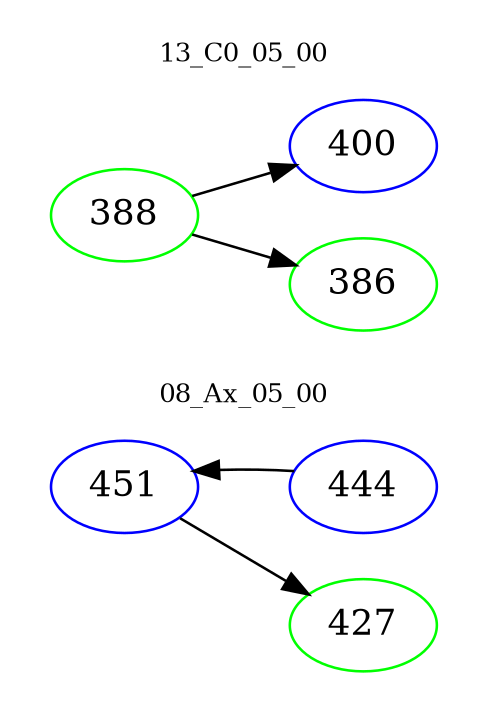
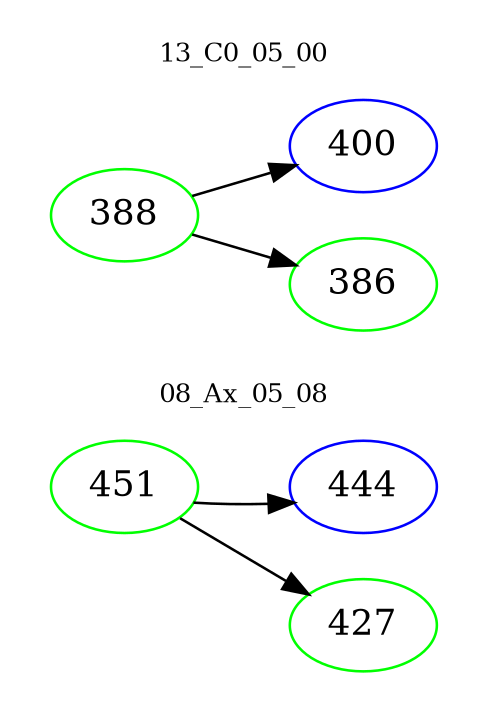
cluster "08_Ax_05_00": label "08_Ax_05_00" -> "08_Ax_05_08"
edge "444" -> "451": reversed
node "451": color blue -> green
